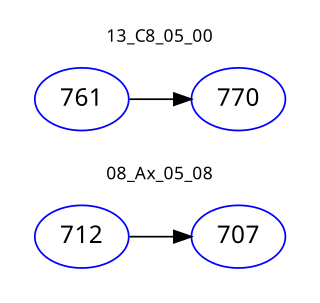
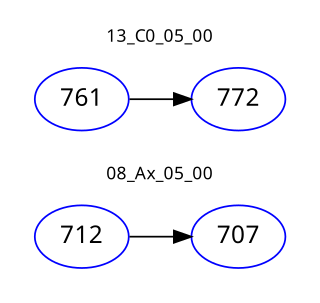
cluster "13_C8_05_00": label "13_C8_05_00" -> "13_C0_05_00"
node "770": label "770" -> "772"
cluster "08_Ax_05_08": label "08_Ax_05_08" -> "08_Ax_05_00"
